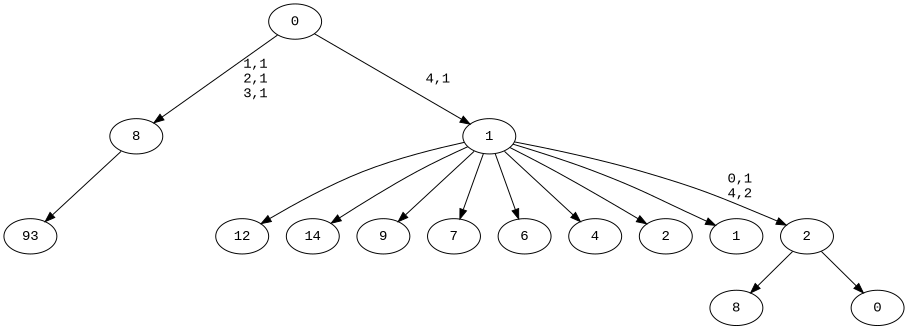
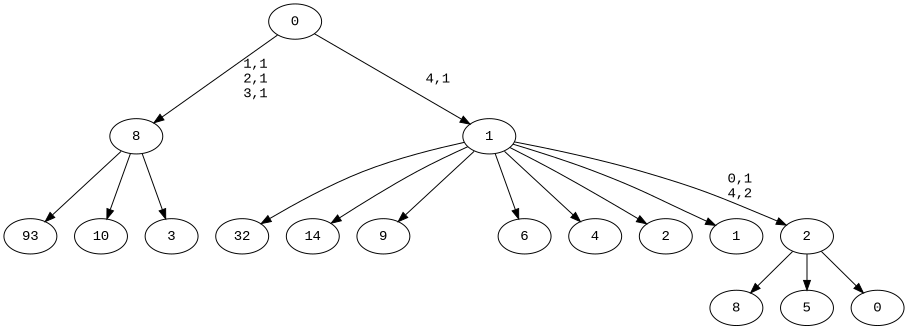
node "10": added
node "3": added
node "12": label "12" -> "32"
node "7": removed
node "5": added
